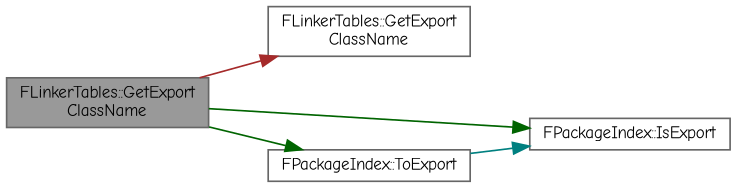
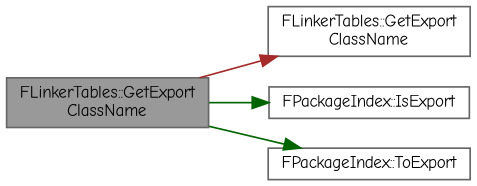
edge "FPackageIndex::ToExport" -> "FPackageIndex::IsExport": removed
